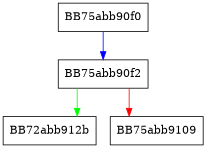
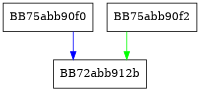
edge "BB75abb90f0" -> "BB75abb90f2": now "BB75abb90f0" -> "BB72abb912b"
node "BB75abb9109": removed
